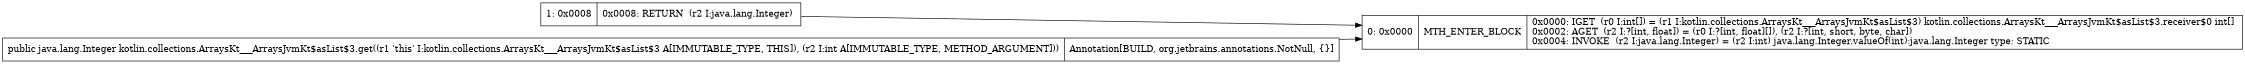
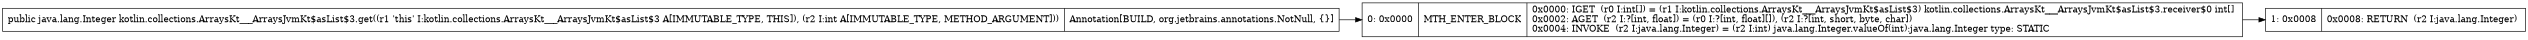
edge "1: 0x0008" -> "0: 0x0000": reversed
